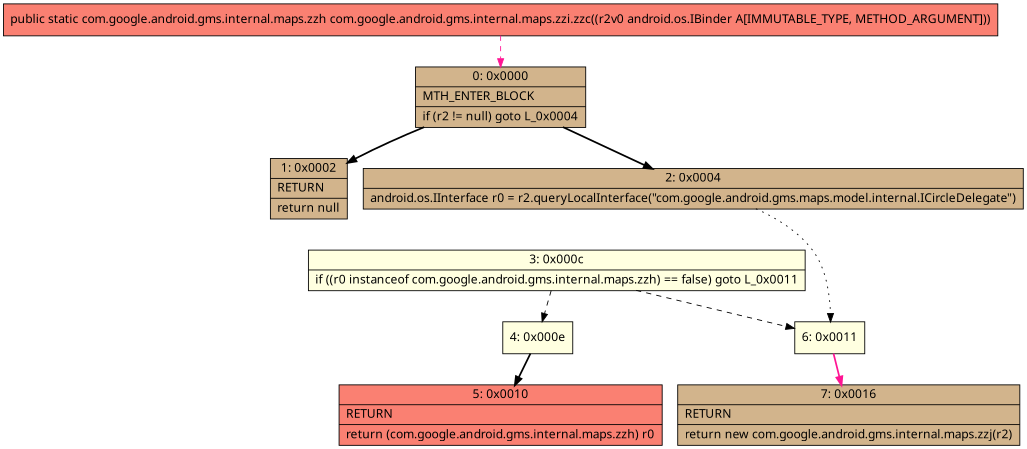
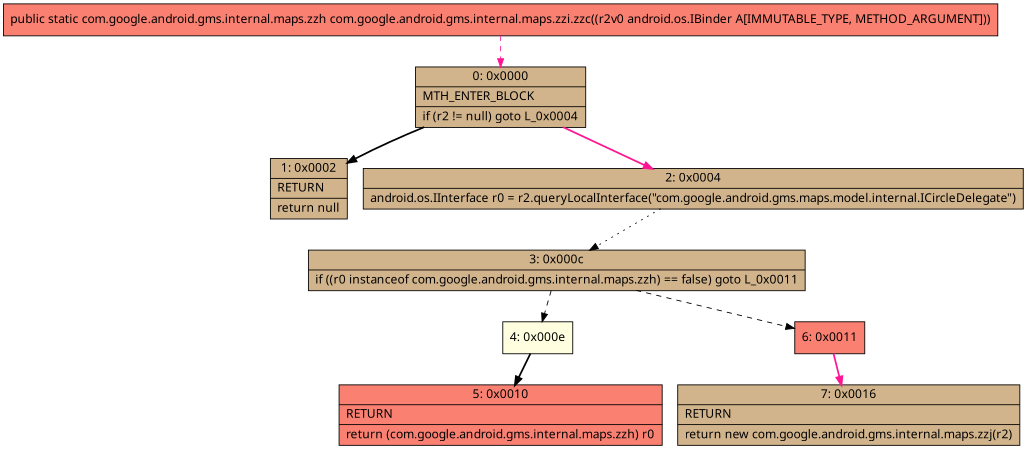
edge "0: 0x0000" -> "2: 0x0004": color black -> deeppink
edge "2: 0x0004" -> "6: 0x0011": now "2: 0x0004" -> "3: 0x000c"
node "3: 0x000c": fillcolor lightyellow -> tan
node "6: 0x0011": fillcolor lightyellow -> salmon
